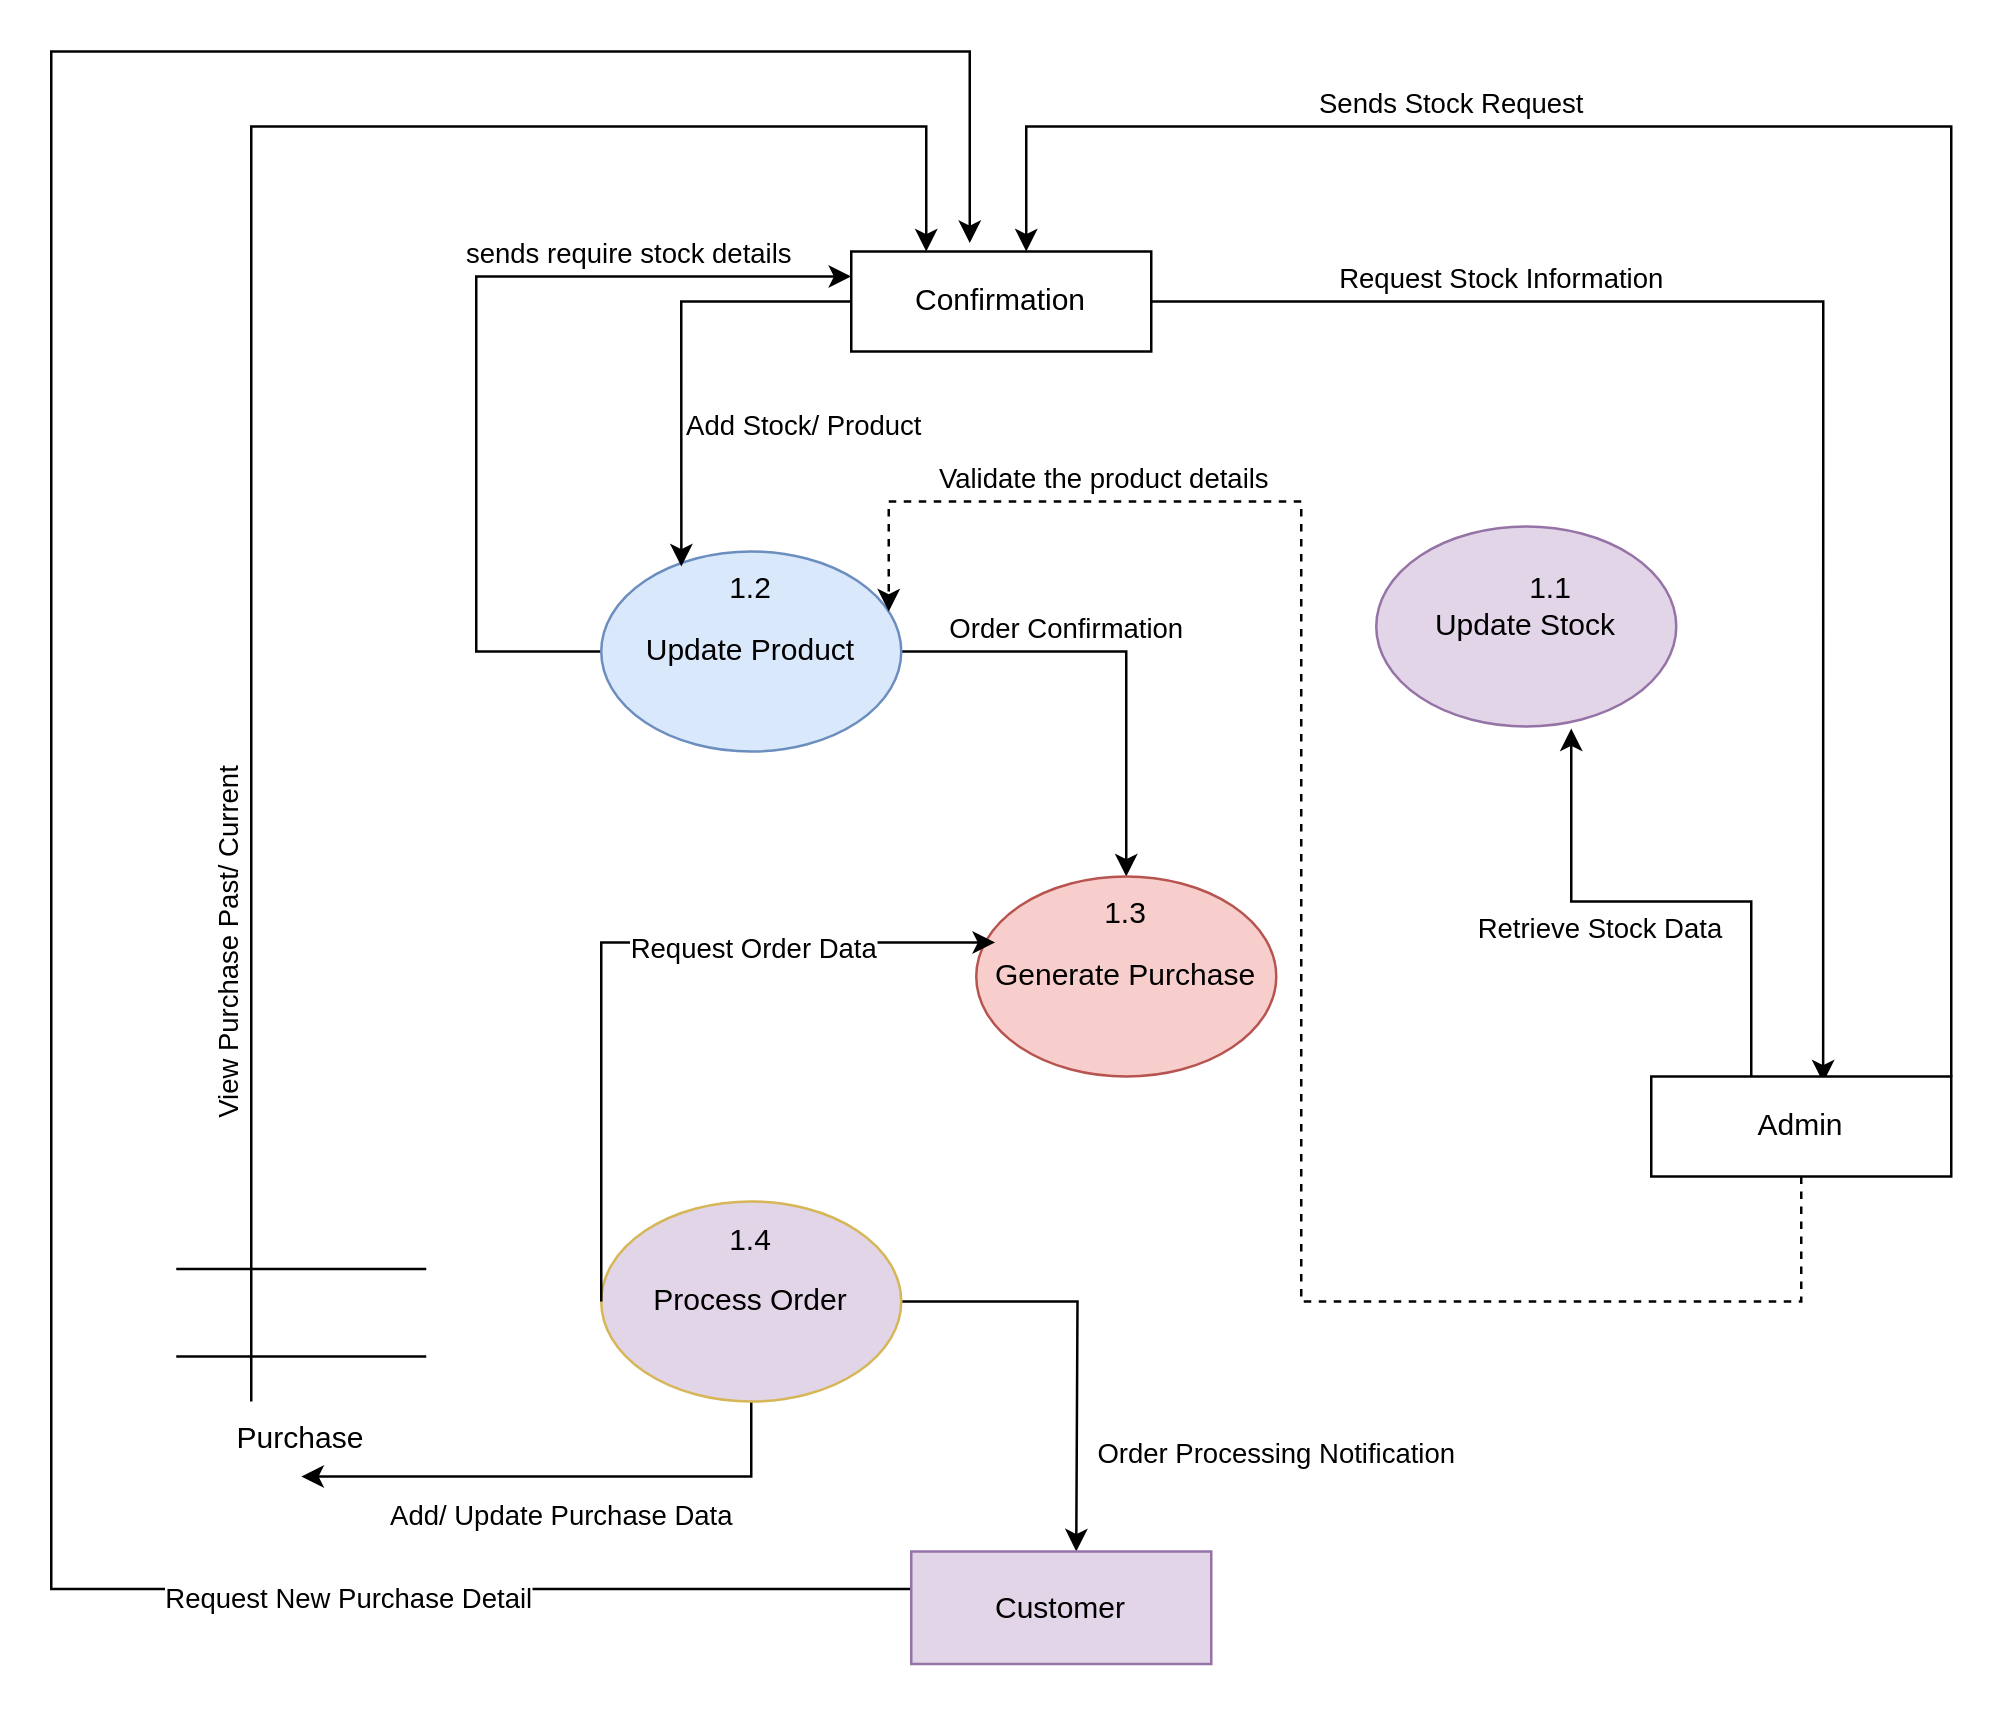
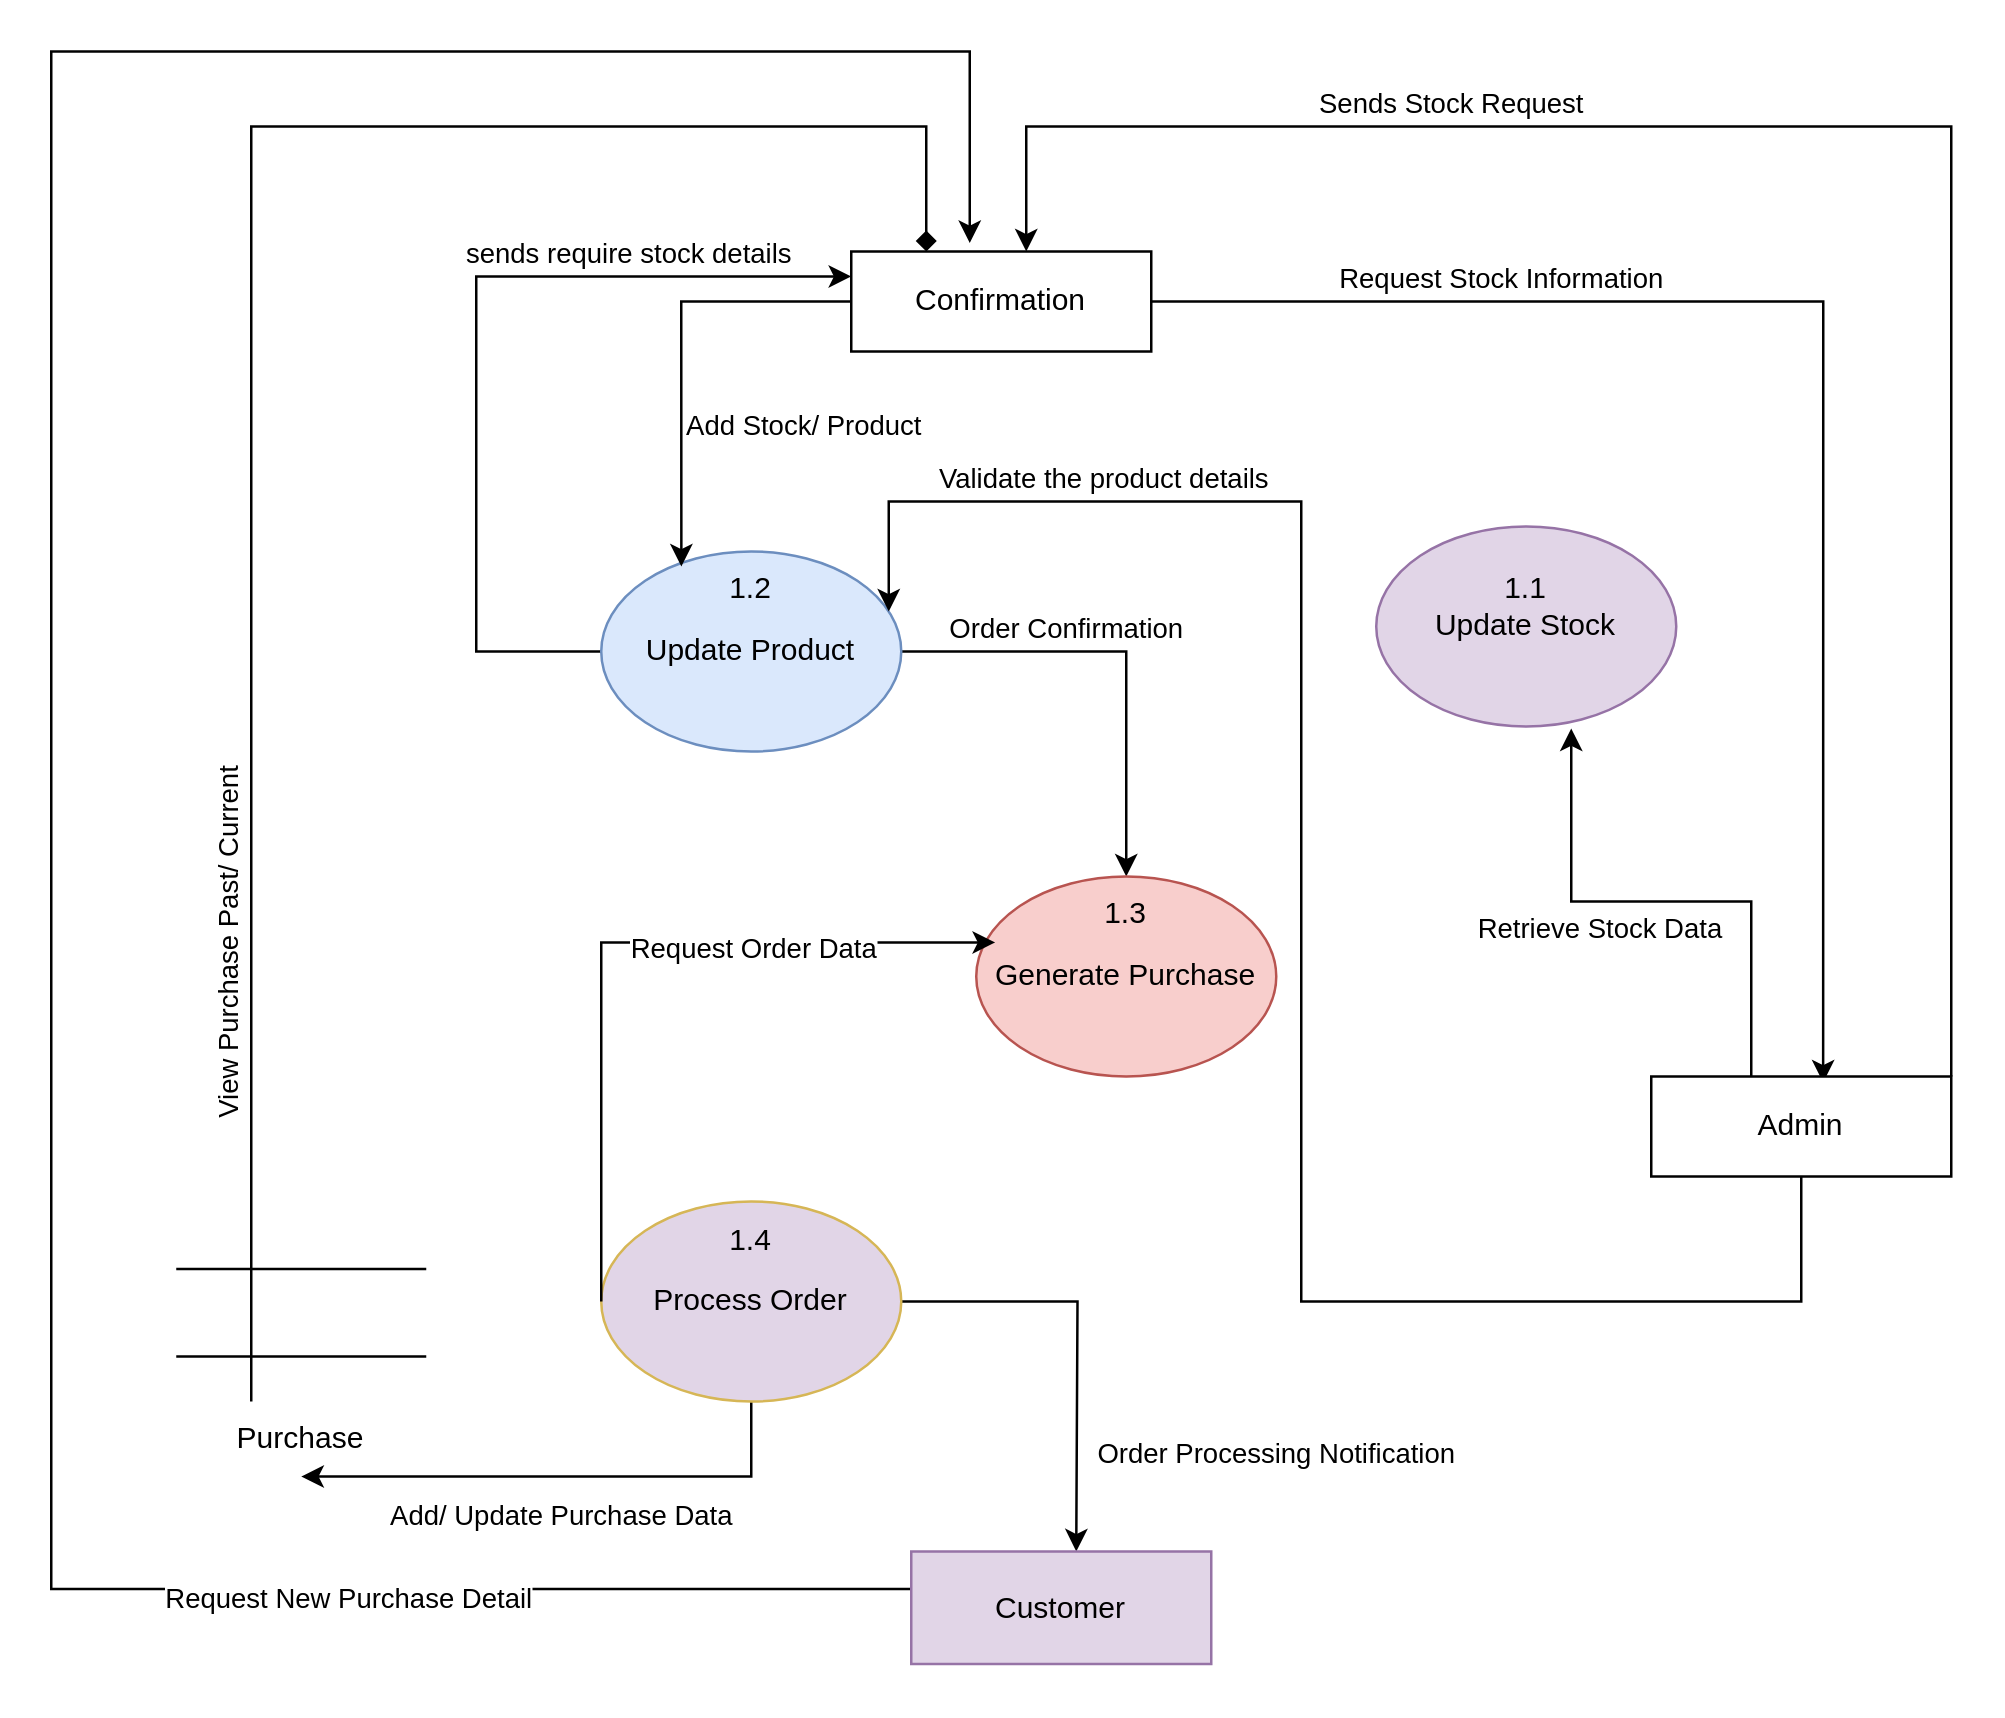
edge "Purchase" -> "Confirmation": arrowhead classic -> diamond
node "1.1": moved (1551, 589) -> (1526, 589)
edge "Admin" -> "Update Product": style dashed -> solid
